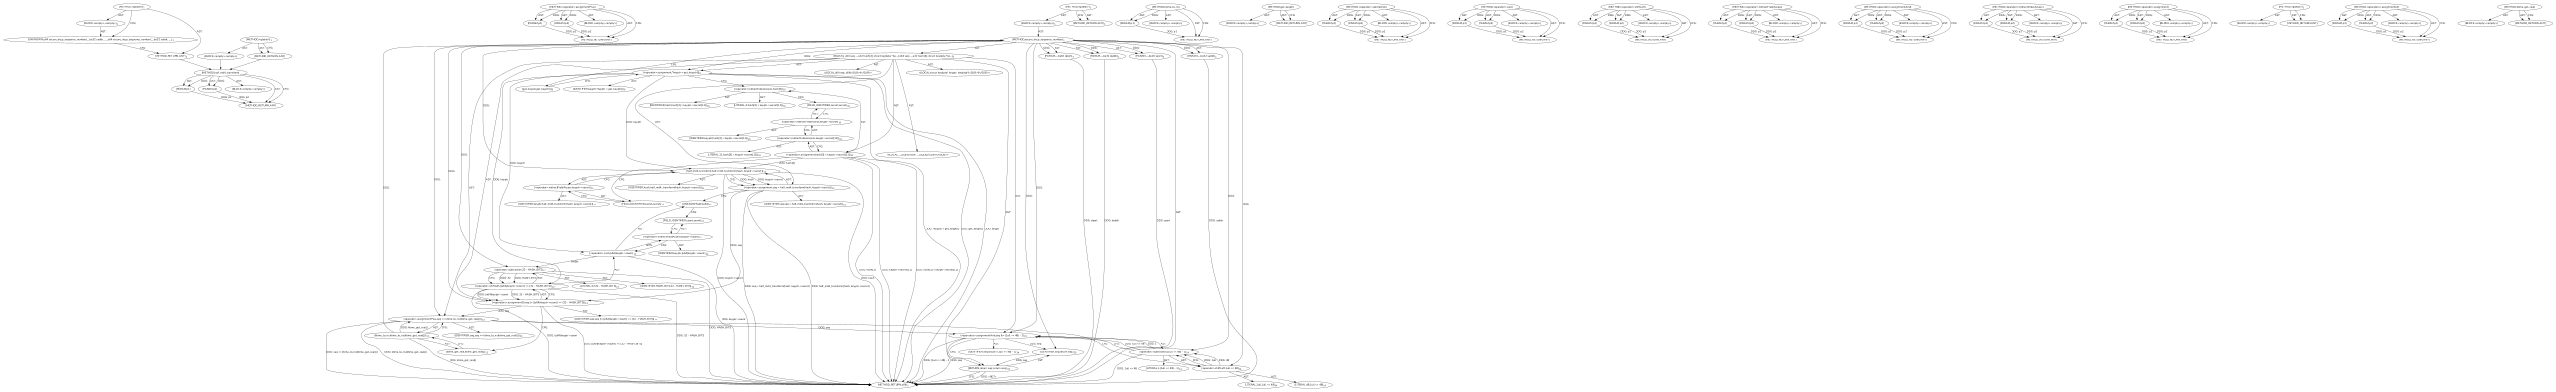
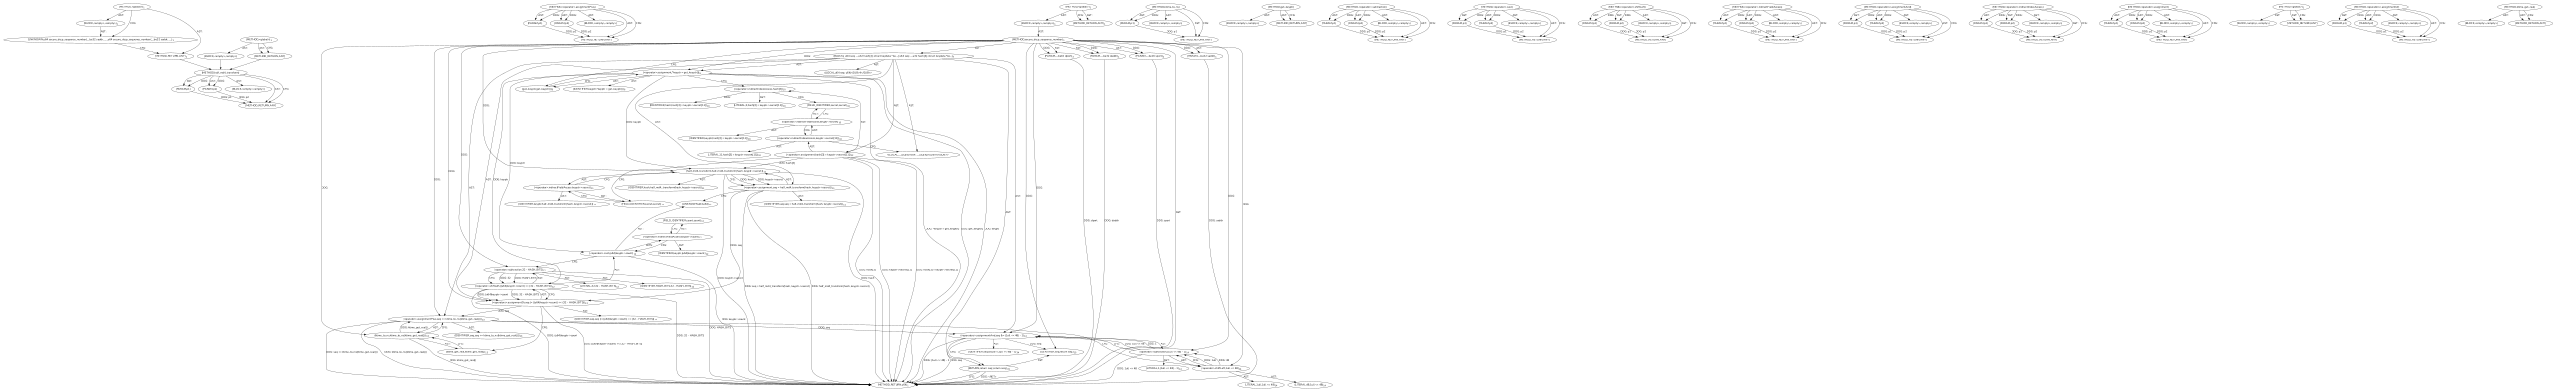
edge "(ktime_to_ns,ktime_to_ns(ktime_get_real()))" -> "(METHOD,secure_dccp_sequence_number)": reversed
node "<(LOCAL,struct keydata* keyptr: keydata*)<SUB>6</SUB>>": removed
edge "(<operator>.assignment,*keyptr = get_keyptr())" -> "(get_keyptr,get_keyptr())": added, label "AST:"
edge "(<operator>.indirectIndexAccess,hash[3])" -> "(IDENTIFIER,hash,hash[3] = keyptr->secret[11])": label "AST: " -> "DDG: "
edge "(<operator>.indirectIndexAccess,keyptr->secret[11])" -> "(<operator>.assignment,hash[3] = keyptr->secret[11])": now "(<operator>.indirectIndexAccess,keyptr->secret[11])" -> "<(LOCAL,__u32[4] hash: __u32[4])<SUB>5</SUB>>"
edge "(UNKNOWN,u64,u64)" -> "(FIELD_IDENTIFIER,count,count)": removed, label "CFG:"
edge "(<operator>.cast,(u64)keyptr->count)" -> "(<operator>.subtraction,32 - HASH_BITS)": label "HASH: " -> "CFG: "
edge "(IDENTIFIER,seq,return seq;)" -> "(RETURN,return seq;,return seq;)": removed, label "DDG: seq"
